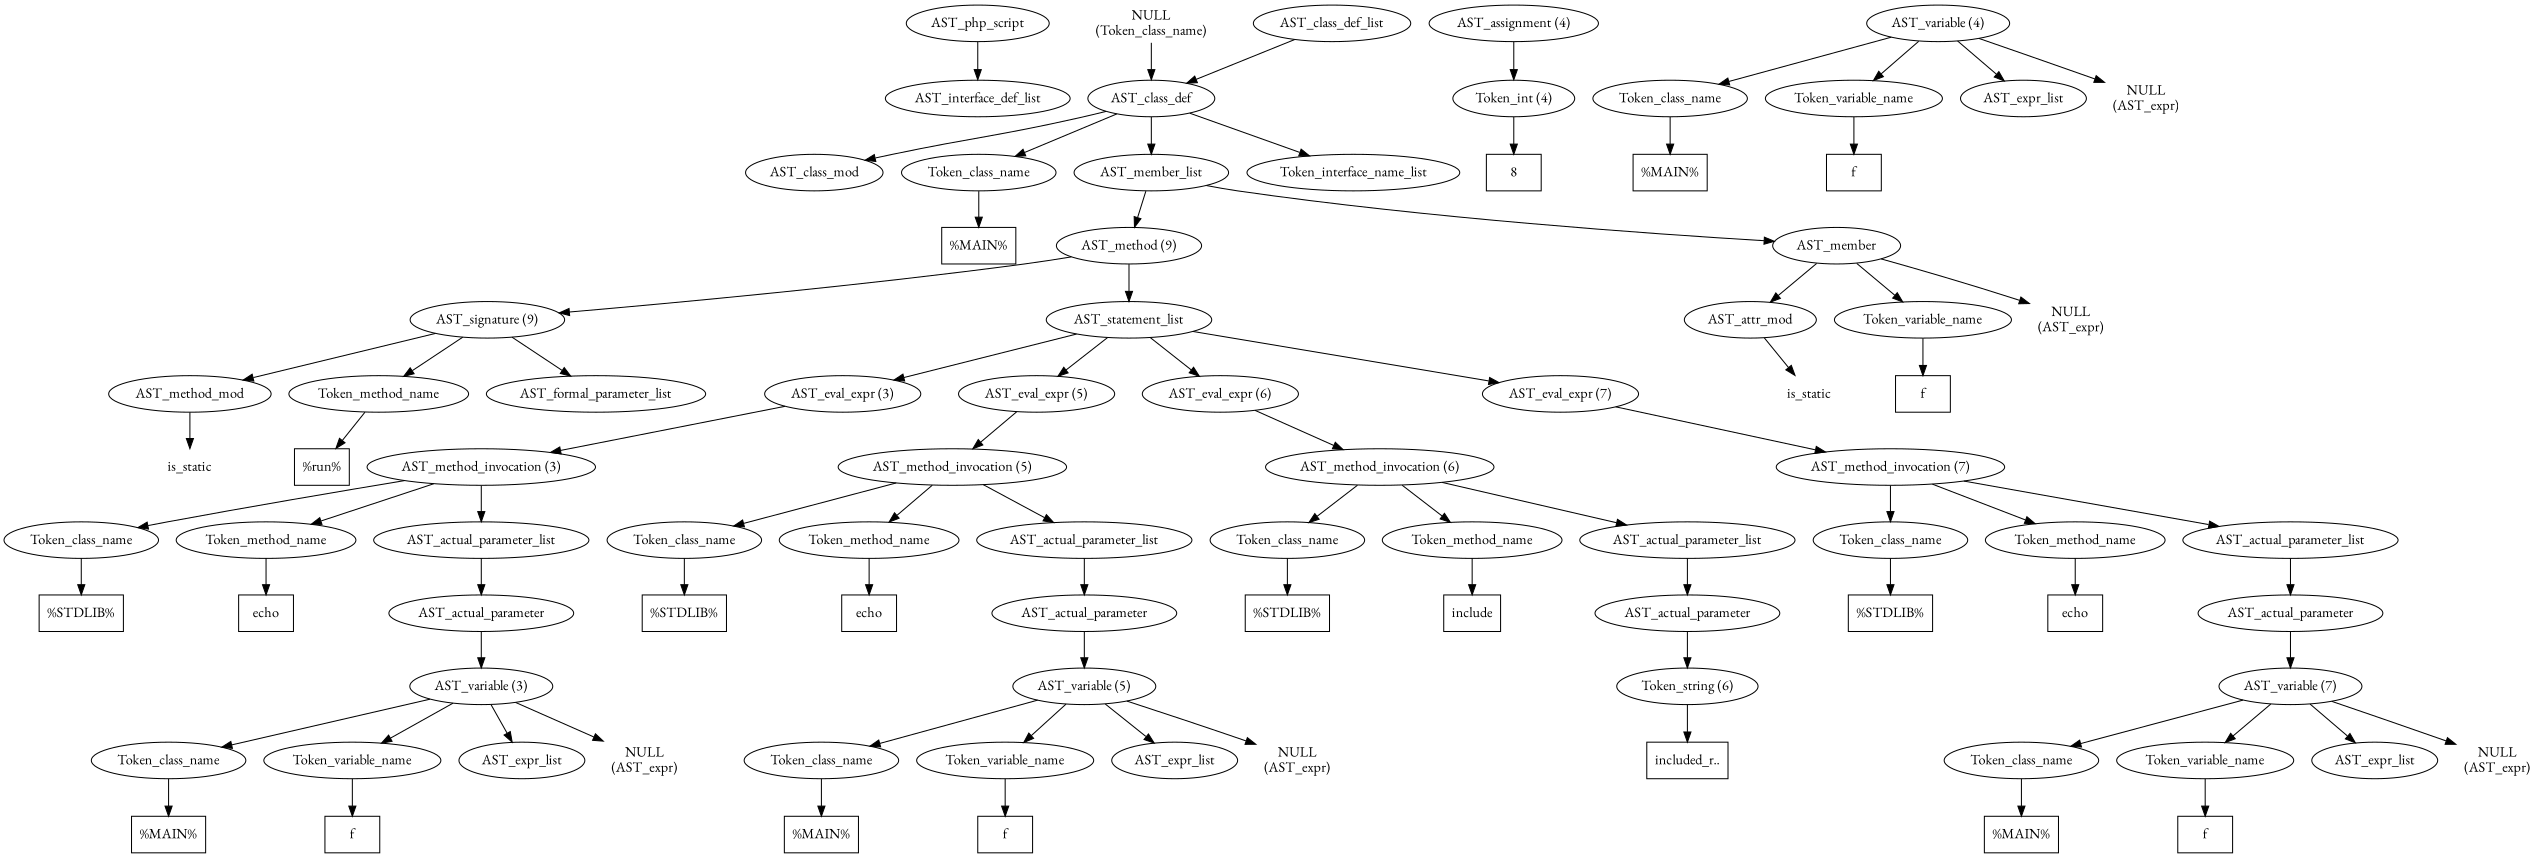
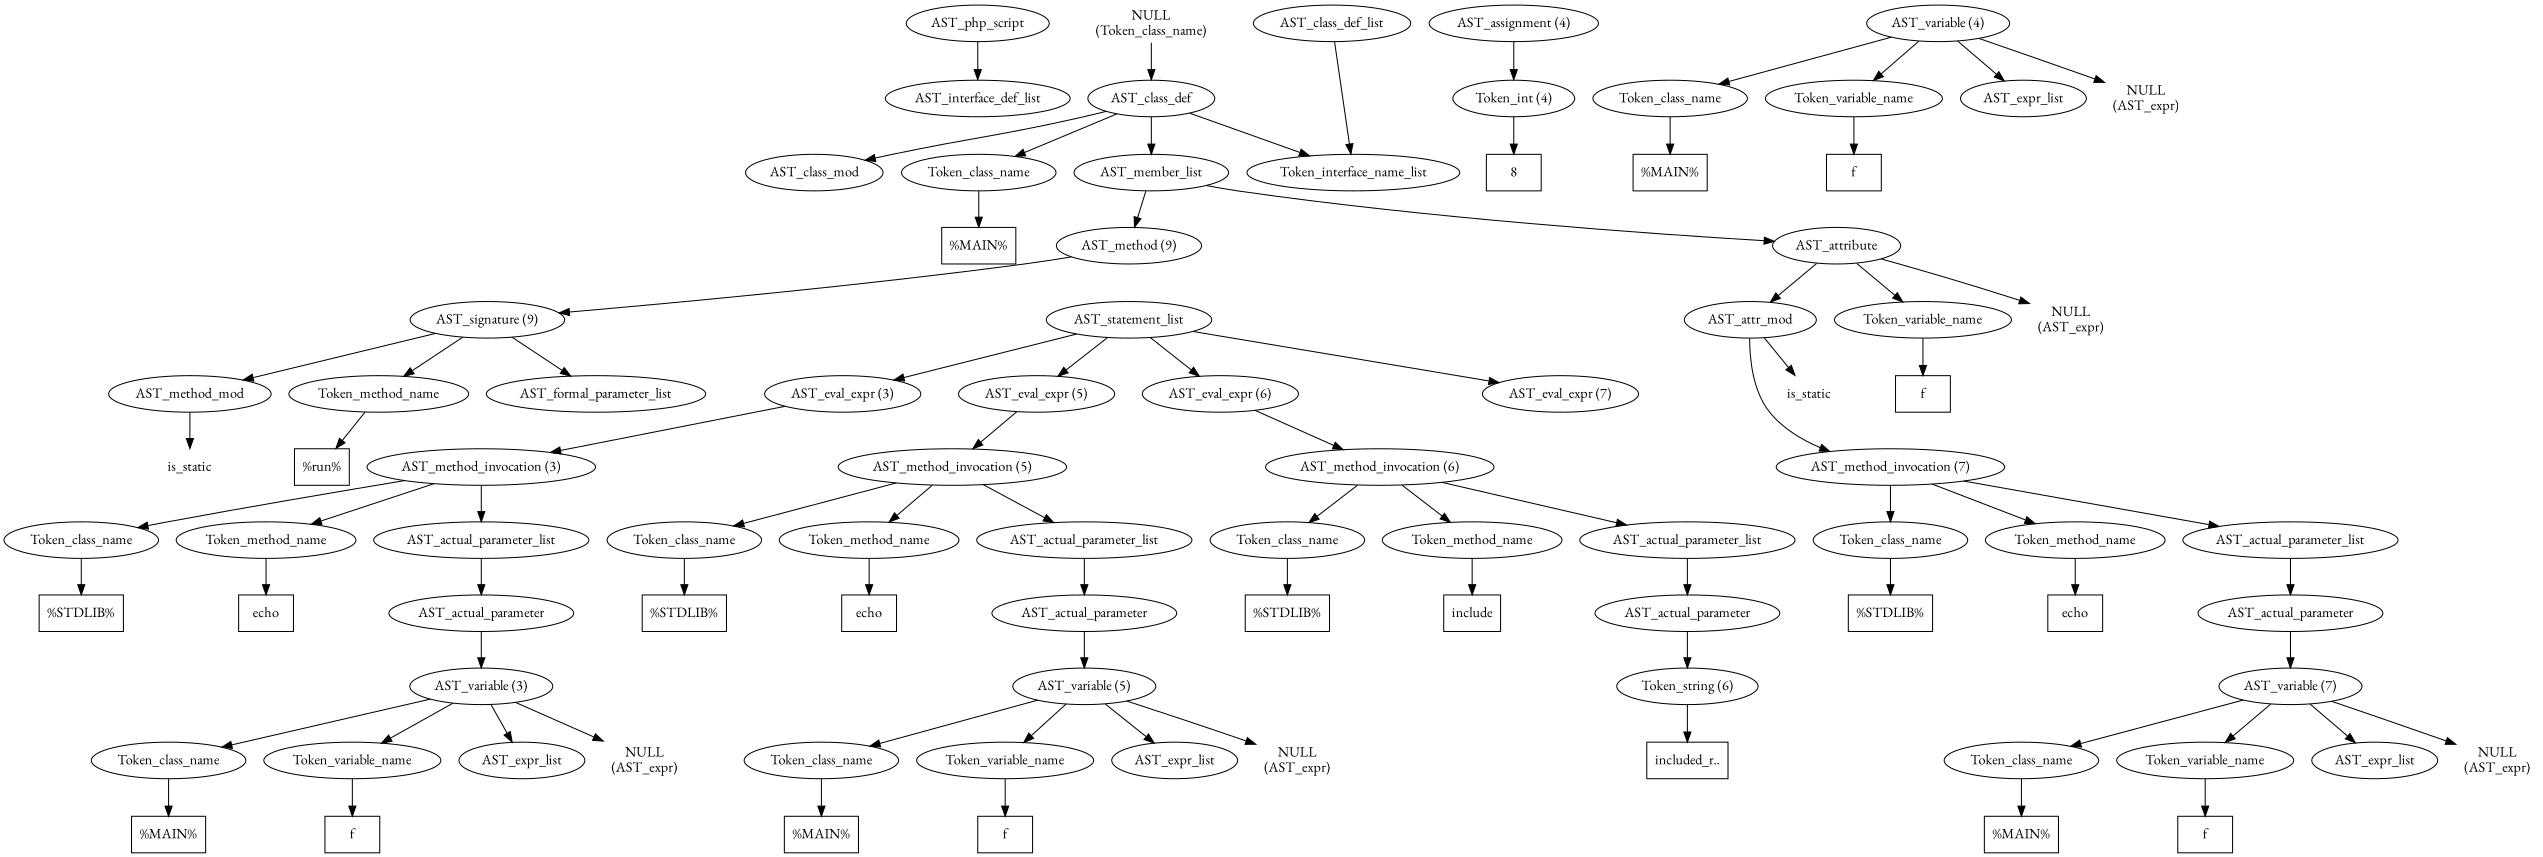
edge "AST_class_def_list" -> "AST_class_def": now "AST_class_def_list" -> "Token_interface_name_list"
node "AST_member": label "AST_member" -> "AST_attribute"
edge "AST_method (9)" -> "AST_statement_list": removed
edge "AST_eval_expr (7)" -> "AST_method_invocation (7)": now "AST_attr_mod" -> "AST_method_invocation (7)"
